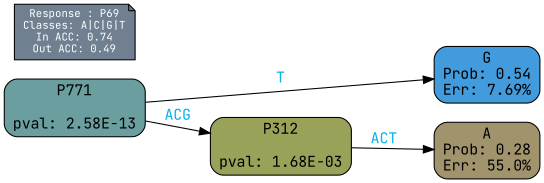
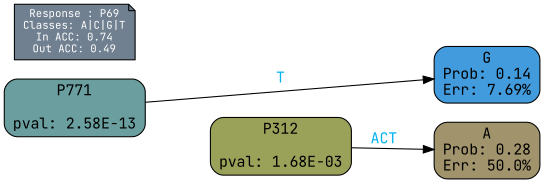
node "G Prob: 0.54 Err: 7.69%": label "G Prob: 0.54 Err: 7.69%" -> "G Prob: 0.14 Err: 7.69%"
edge "P771 pval: 2.58E-13" -> "P312 pval: 1.68E-03": removed, label "ACG"
node "A Prob: 0.28 Err: 55.0%": label "A Prob: 0.28 Err: 55.0%" -> "A Prob: 0.28 Err: 50.0%"
